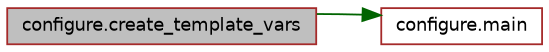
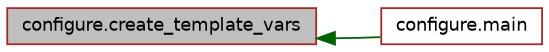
edge "configure.create_template_vars" -> "configure.main": reversed
